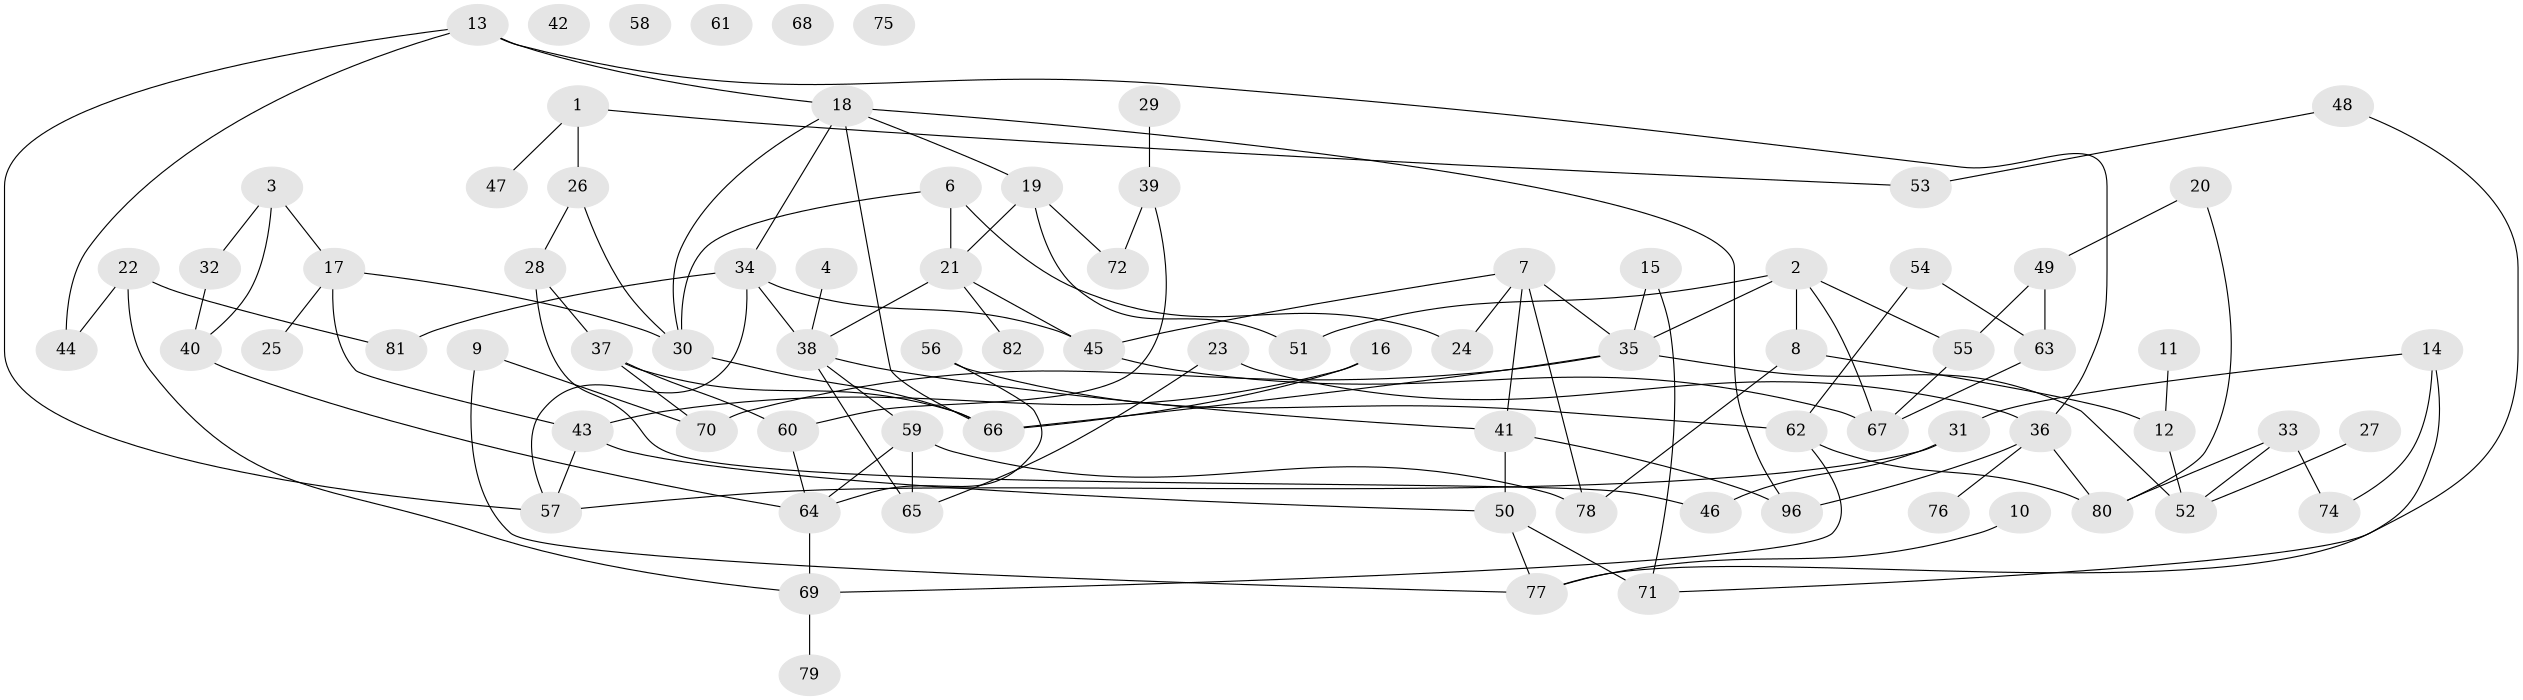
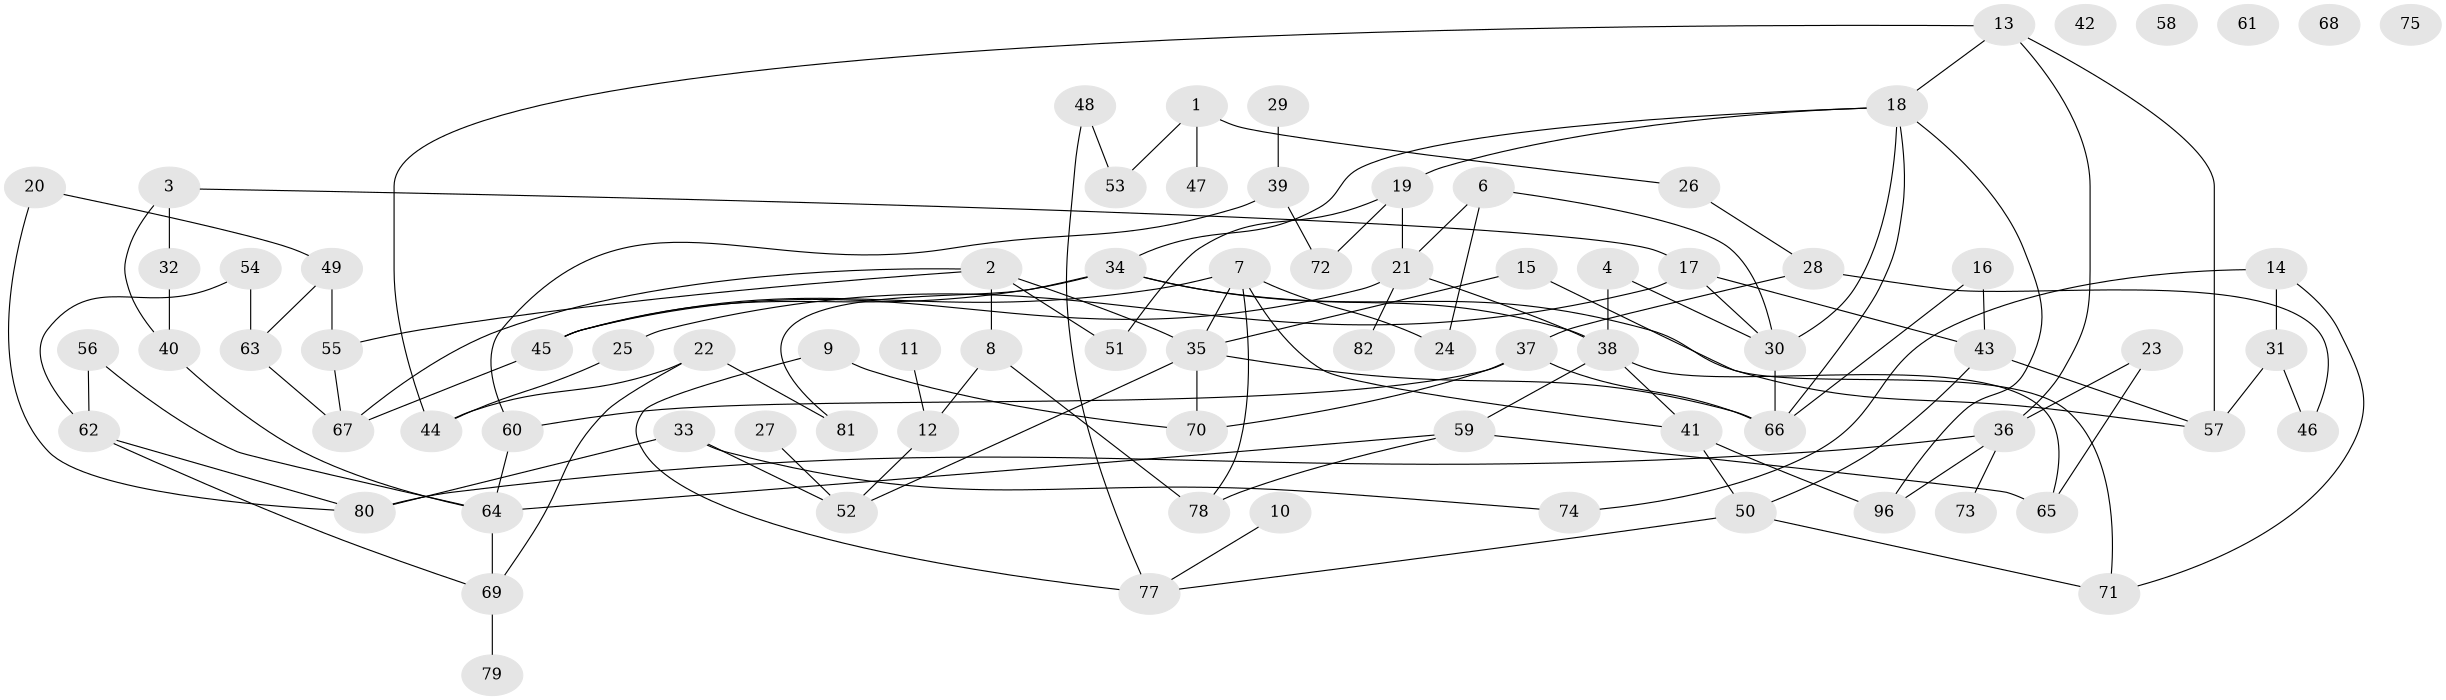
edge "26" -- "30": now "4" -- "30"
edge "25" -- "44": added
node "76": label "76" -> "73"
